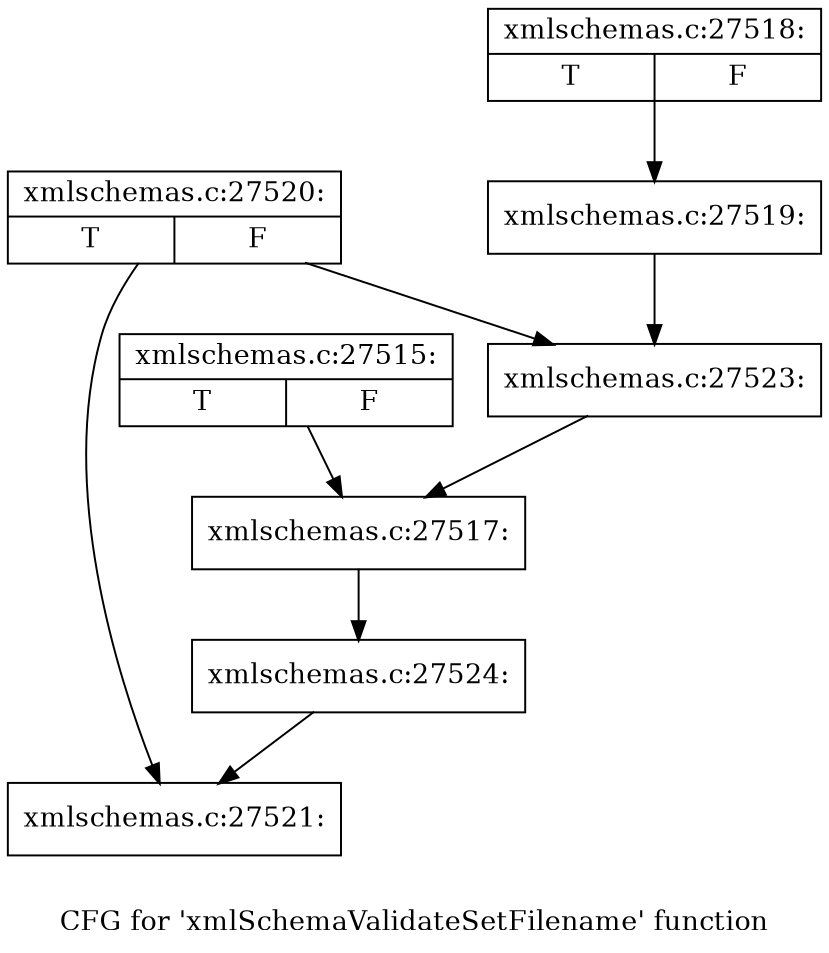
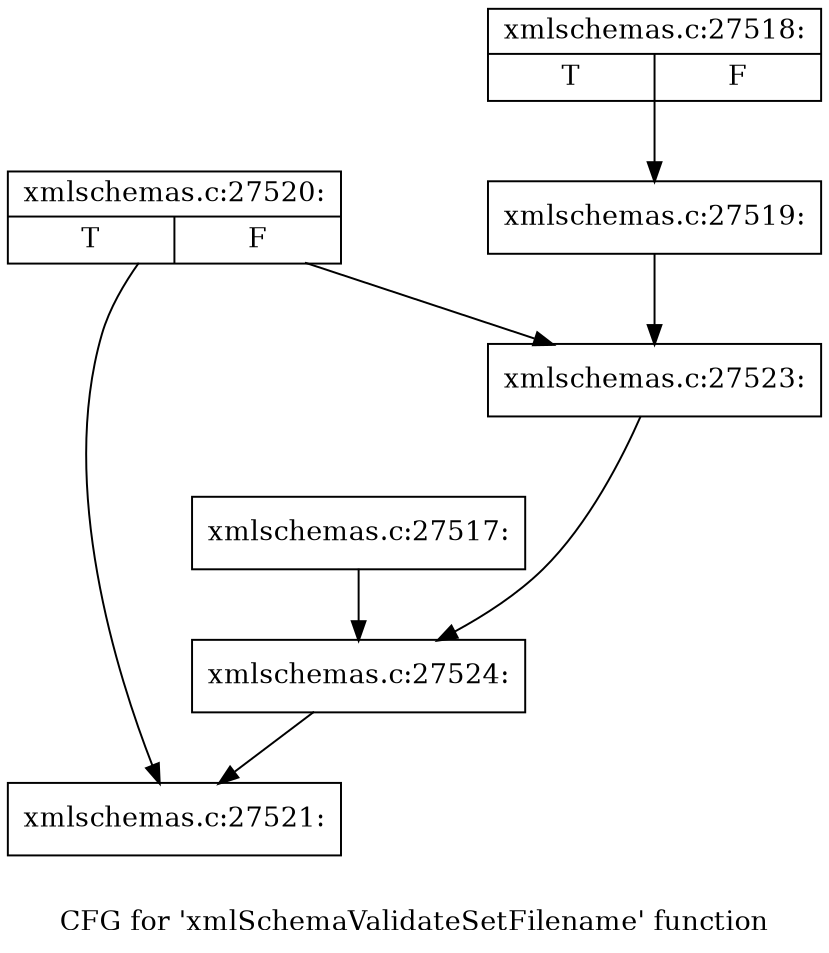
node "xmlschemas.c:27515:": removed
edge "xmlschemas.c:27523:" -> "xmlschemas.c:27517:": now "xmlschemas.c:27523:" -> "xmlschemas.c:27524:"
